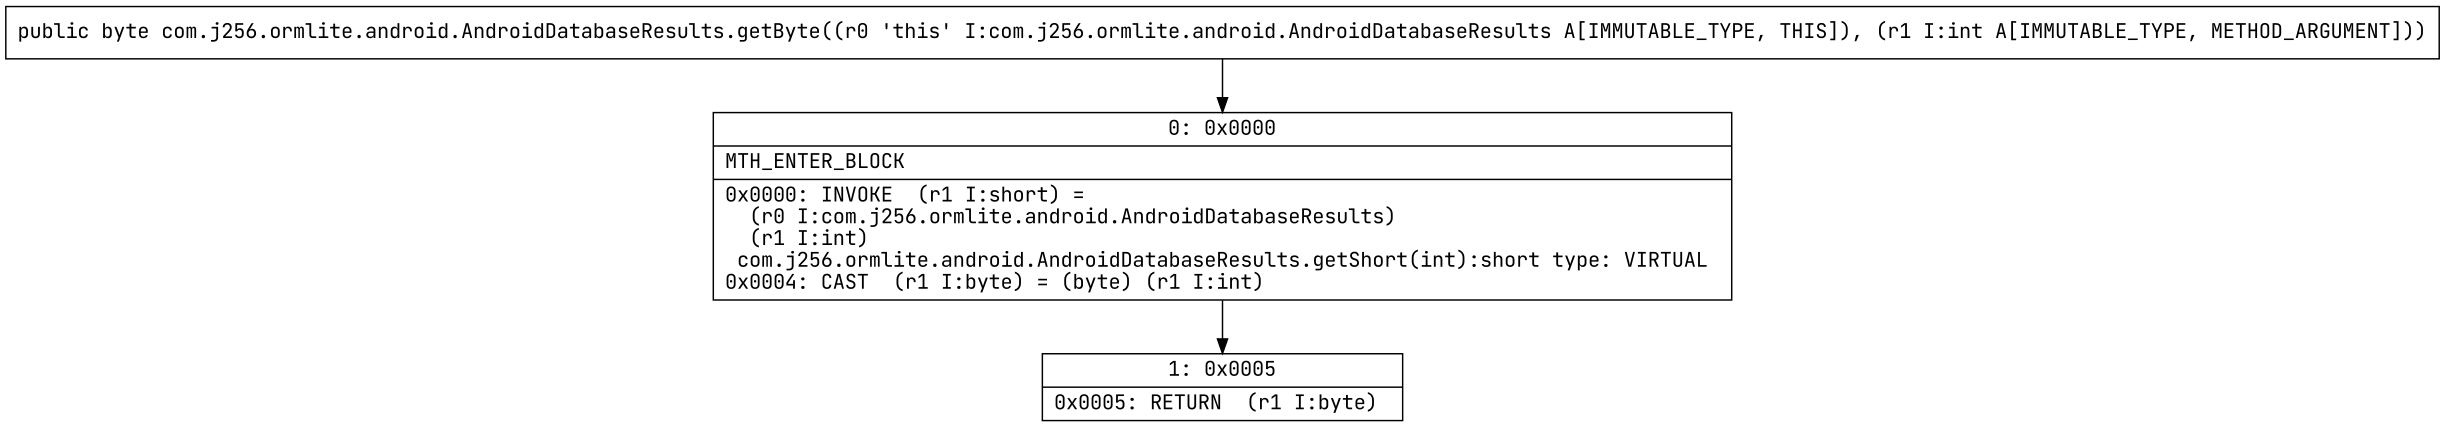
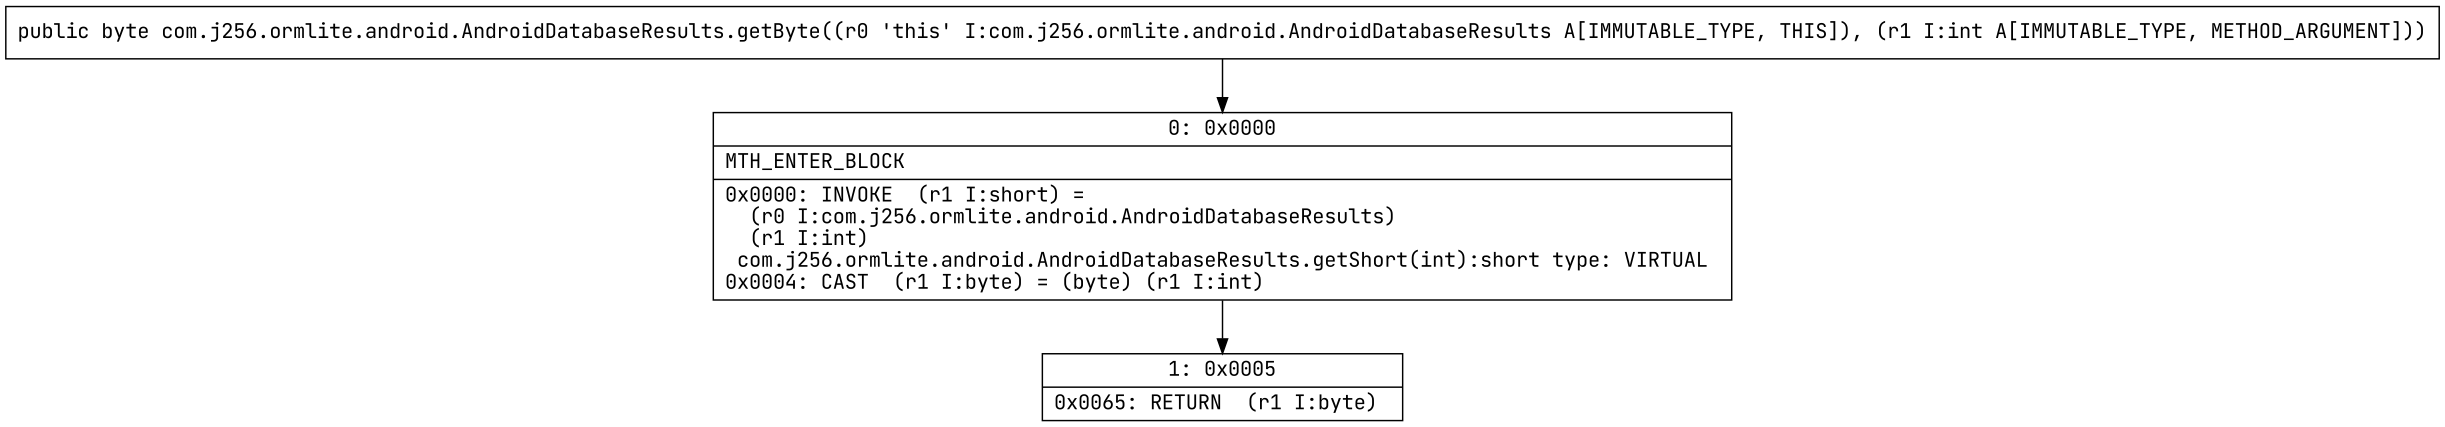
node "1: 0x0005": text "0x0005: RETURN  (r1 I:byte)" -> "0x0065: RETURN  (r1 I:byte)"
